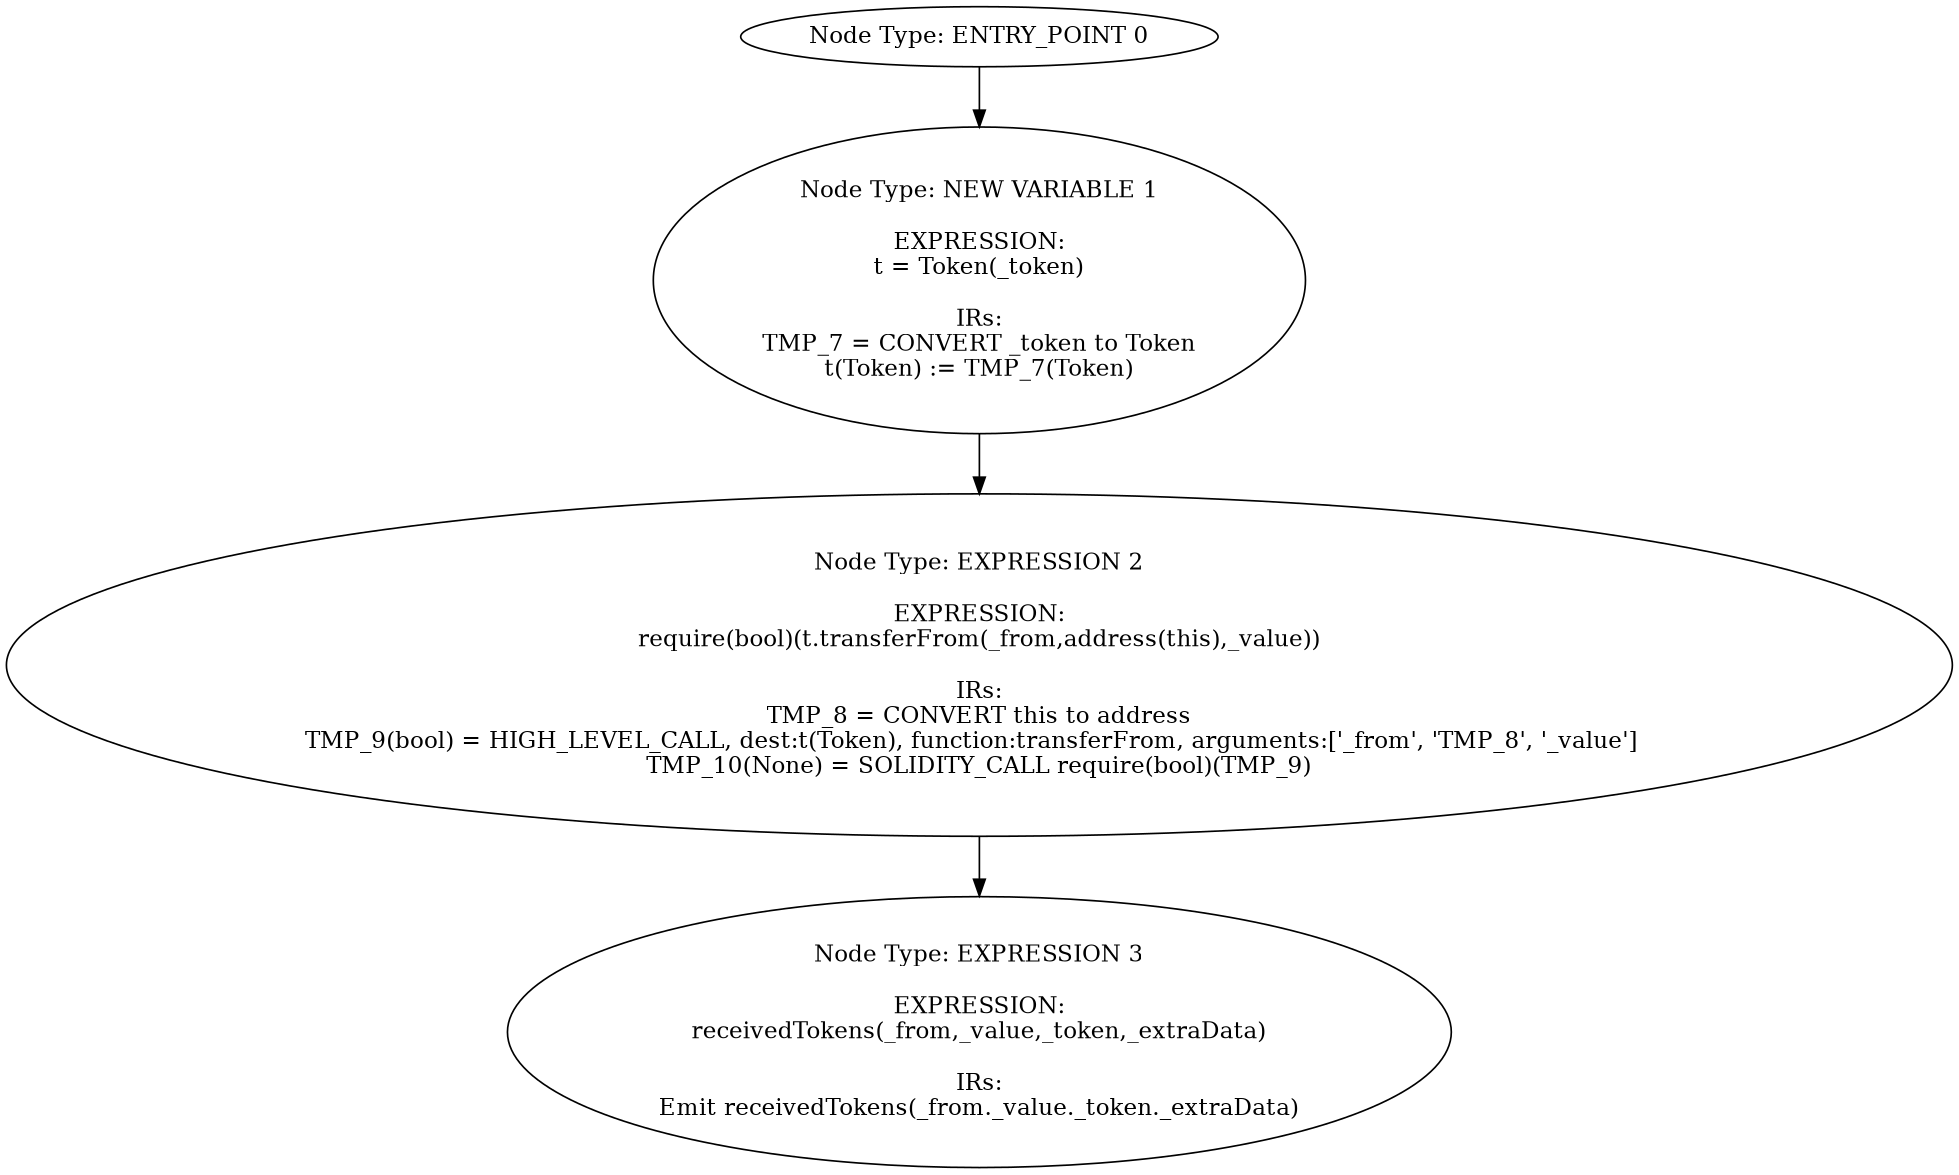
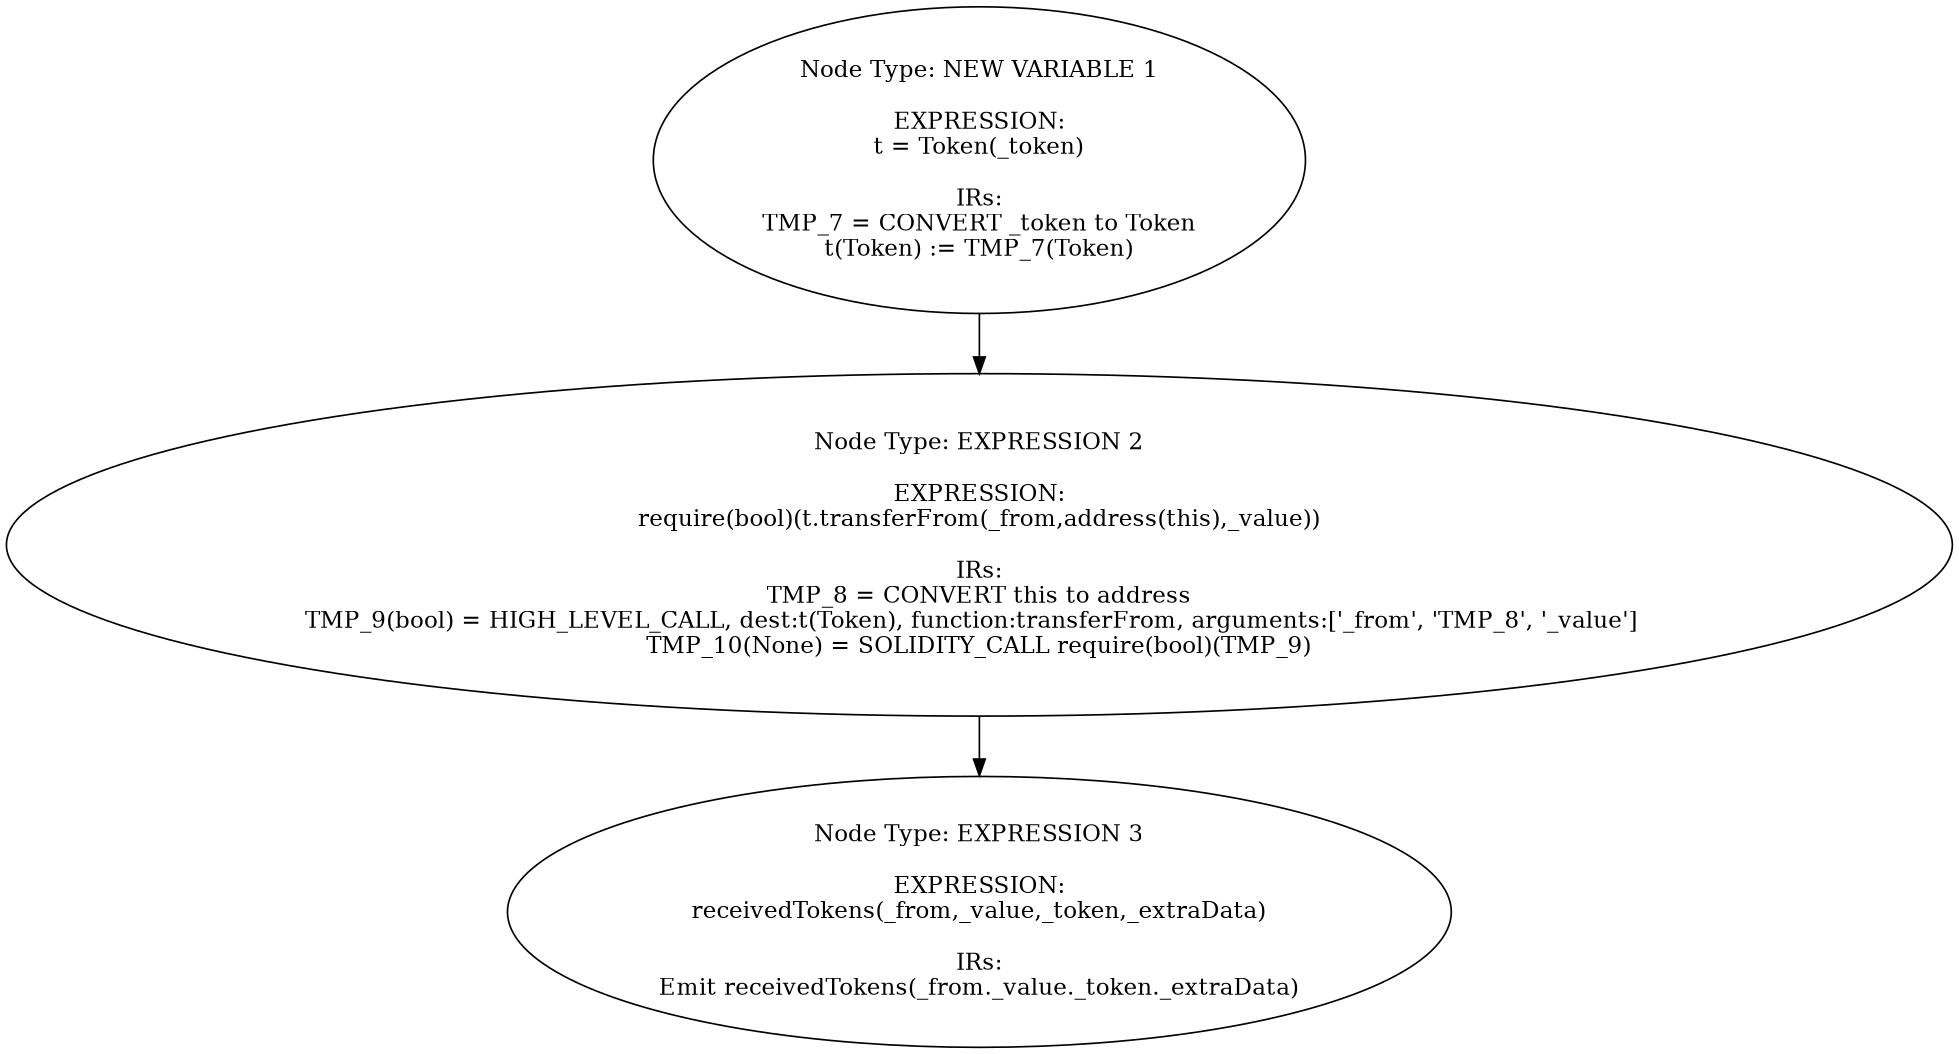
node "Node Type: ENTRY_POINT 0": removed
